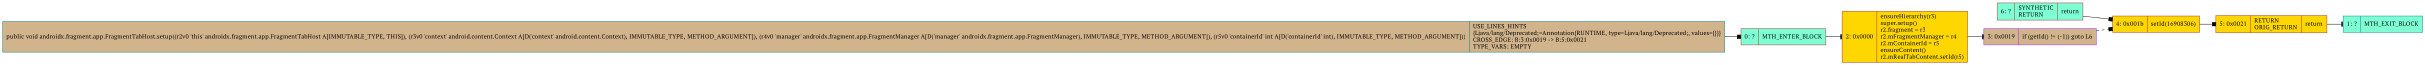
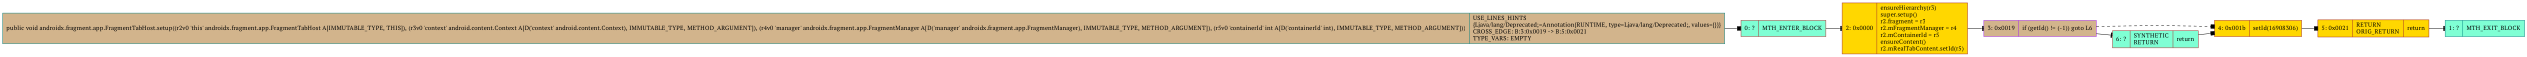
edge "3: 0x0019" -> "6: ?": added
